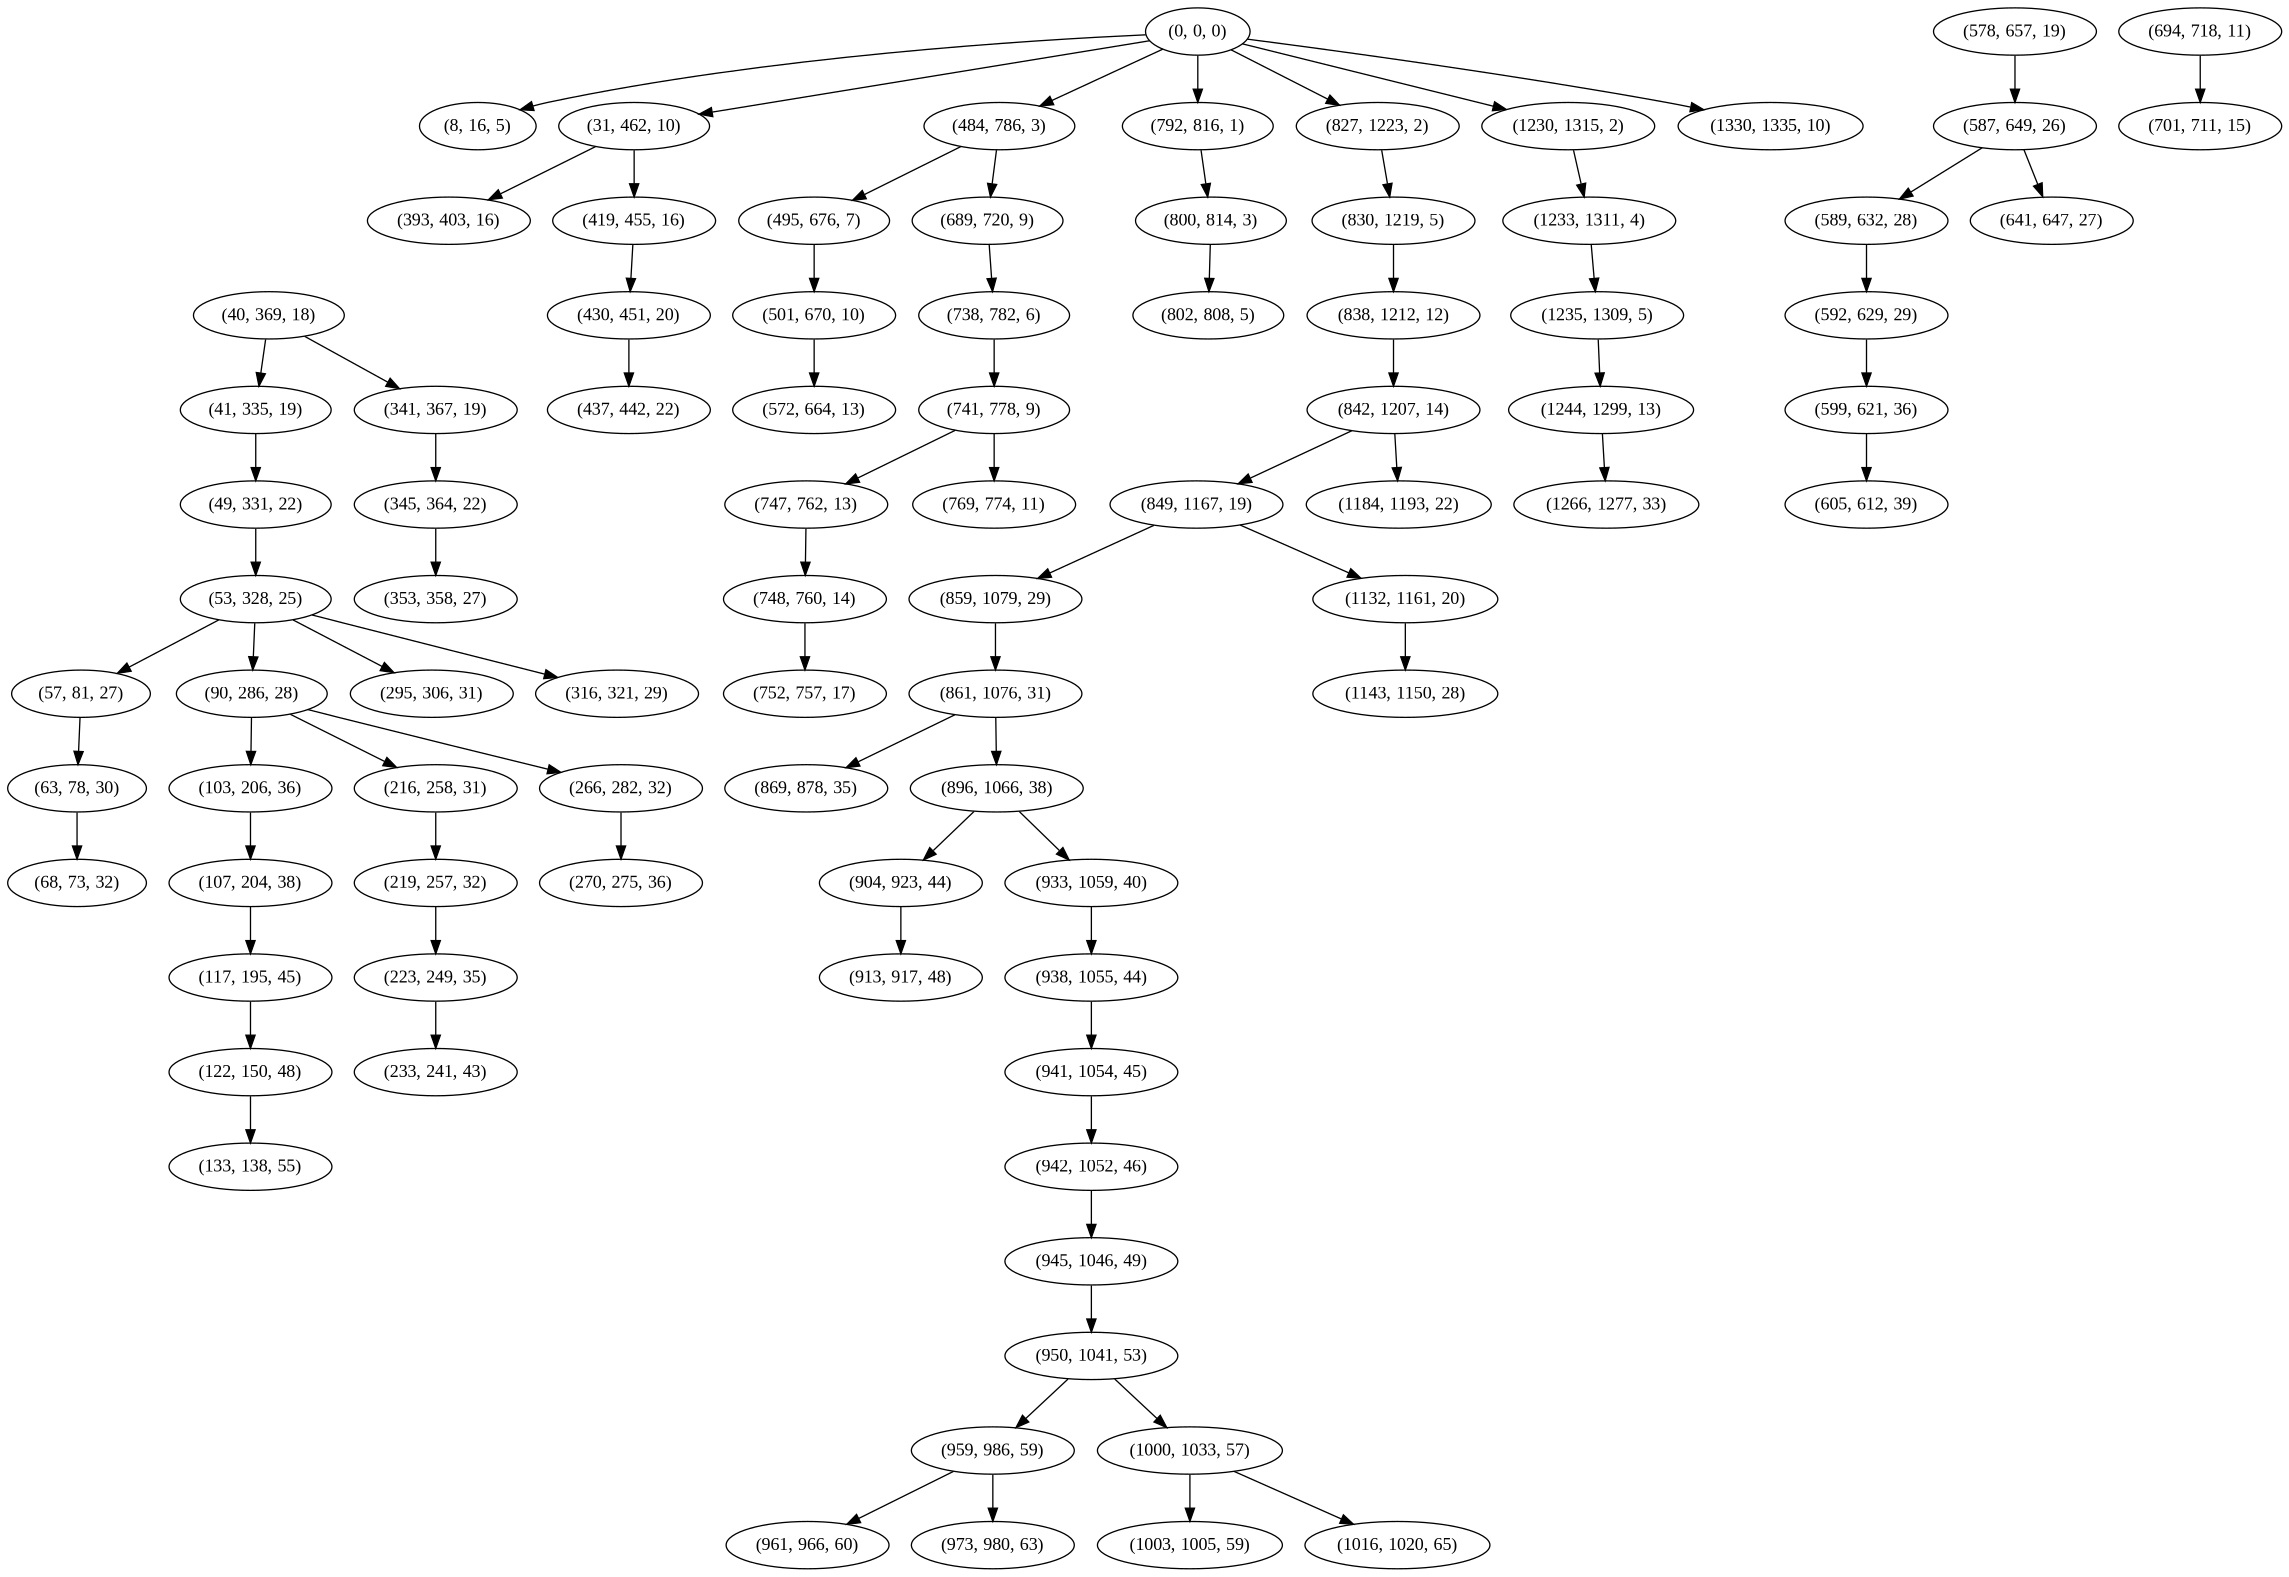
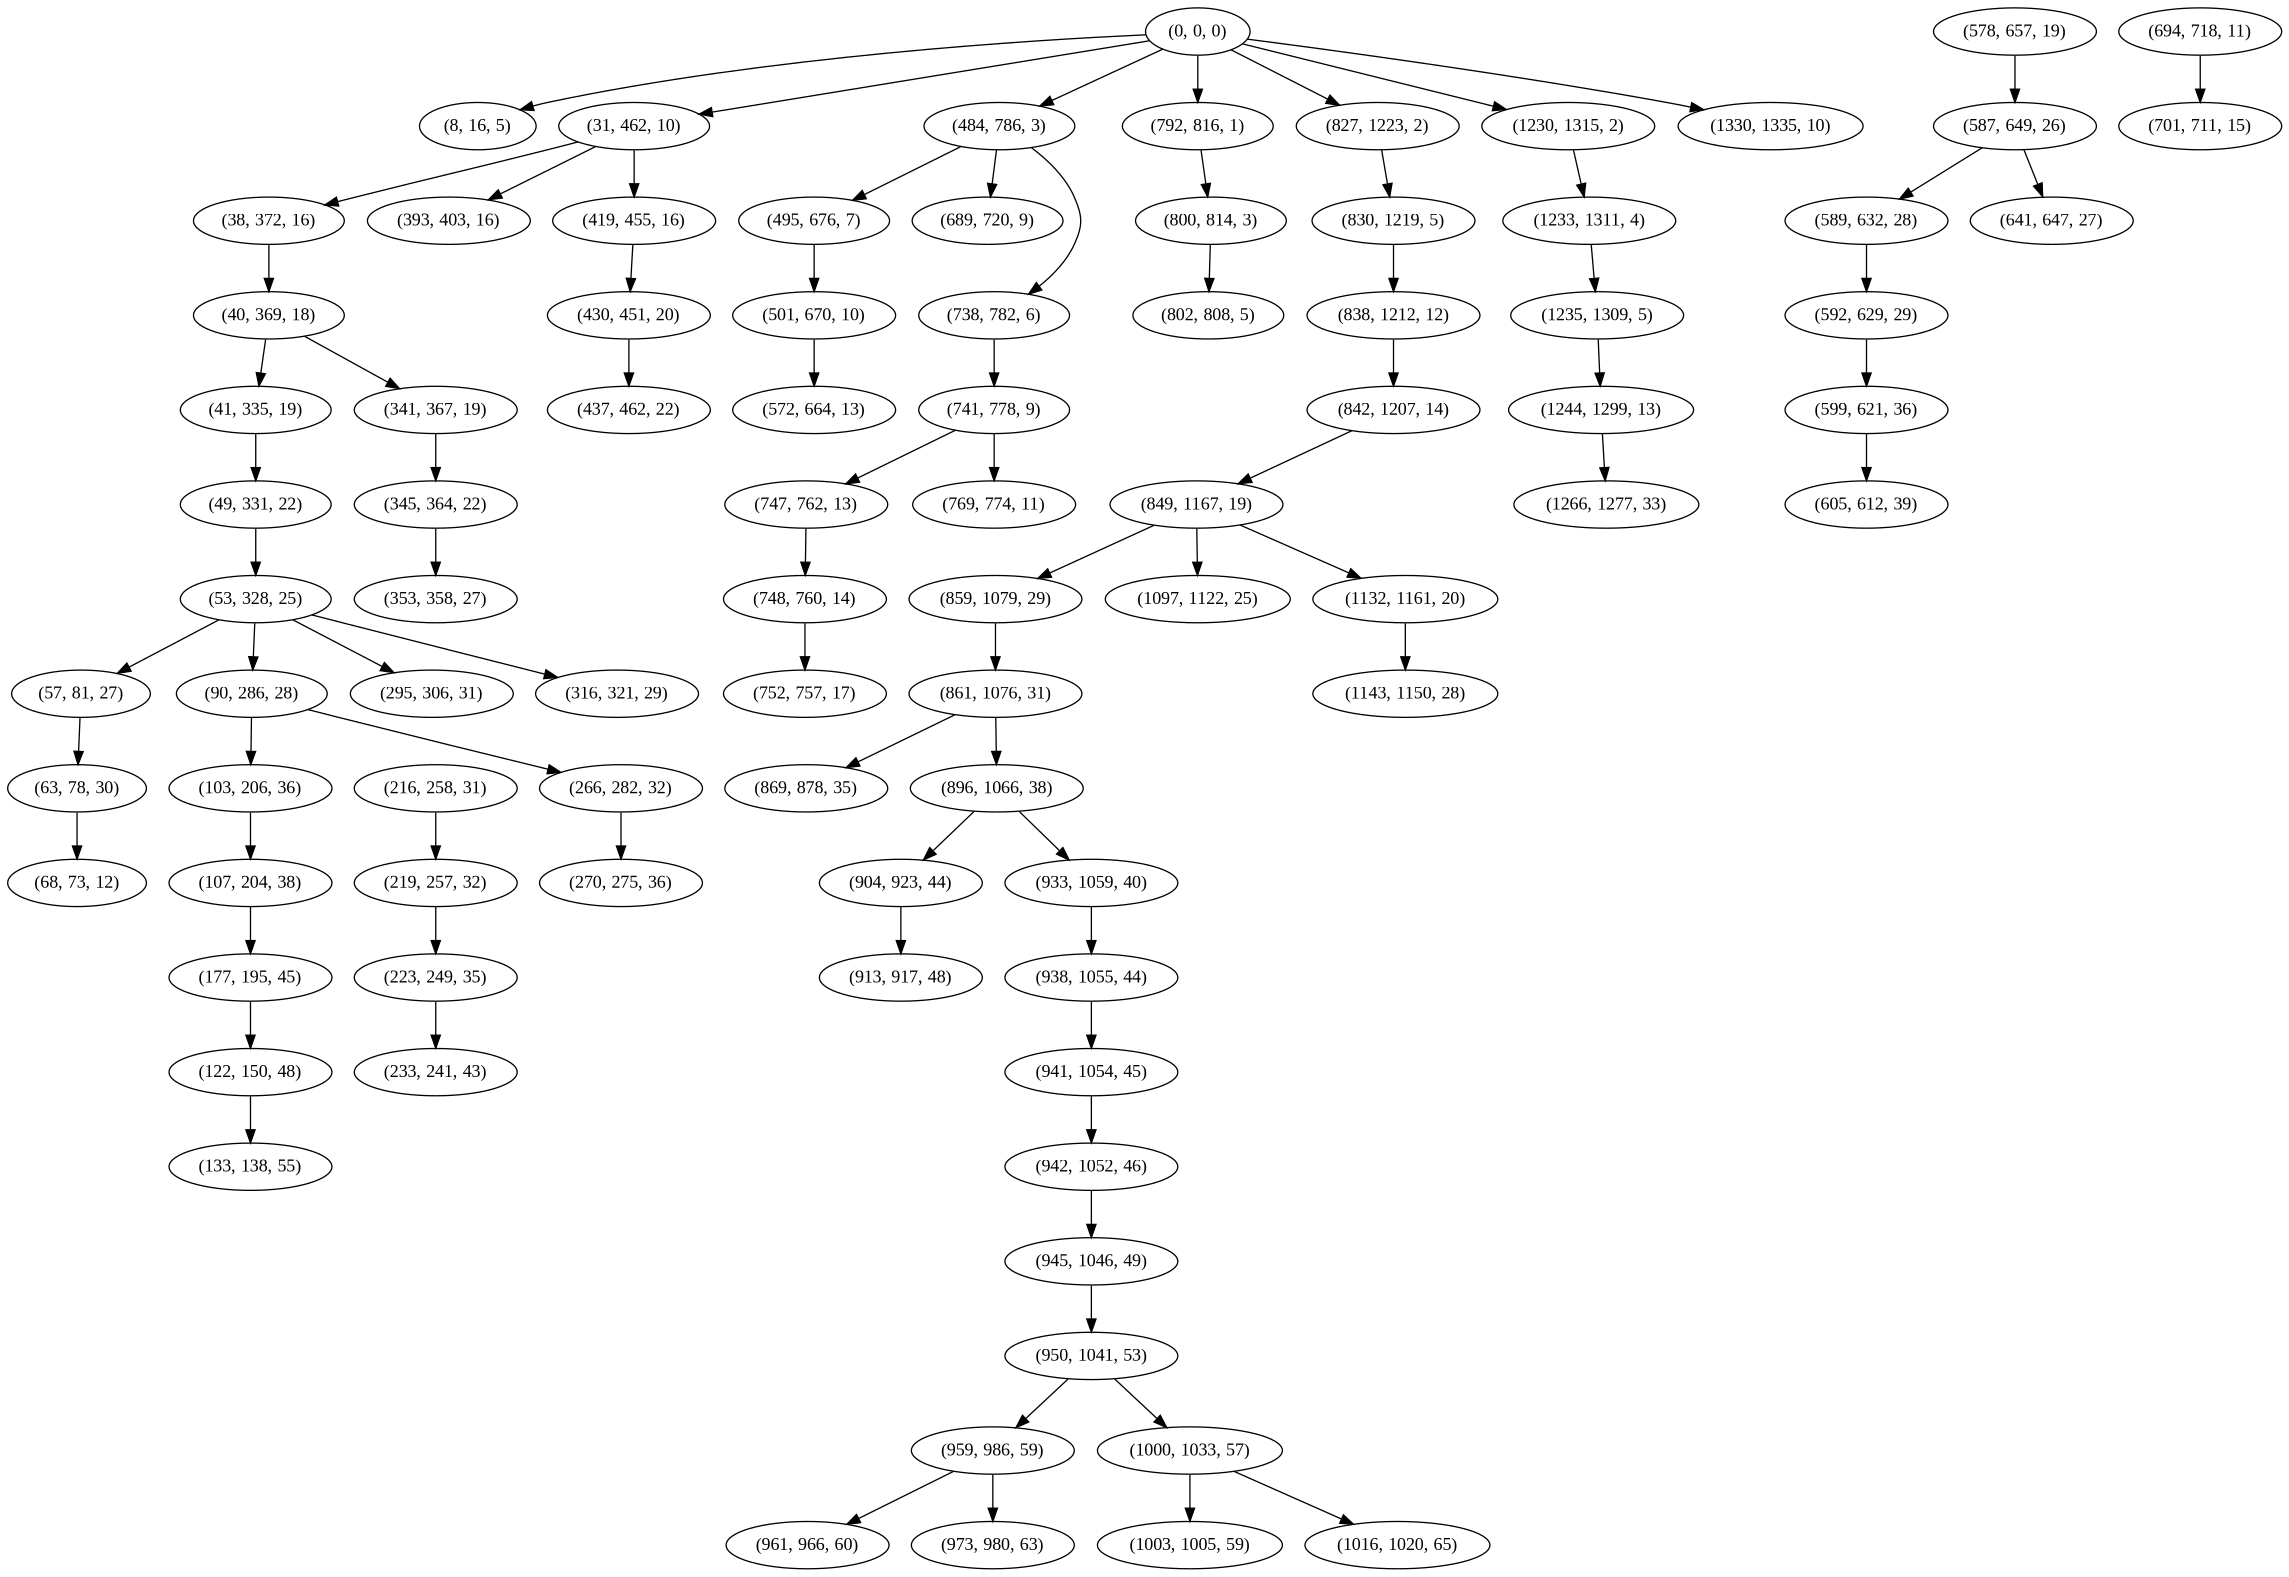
node "(38, 372, 16)": added
edge "(689, 720, 9)" -> "(738, 782, 6)": now "(484, 786, 3)" -> "(738, 782, 6)"
node "(437, 442, 22)": label "(437, 442, 22)" -> "(437, 462, 22)"
node "(1184, 1193, 22)": removed
node "(1097, 1122, 25)": added
edge "(90, 286, 28)" -> "(216, 258, 31)": removed
node "(68, 73, 32)": label "(68, 73, 32)" -> "(68, 73, 12)"
node "(117, 195, 45)": label "(117, 195, 45)" -> "(177, 195, 45)"
